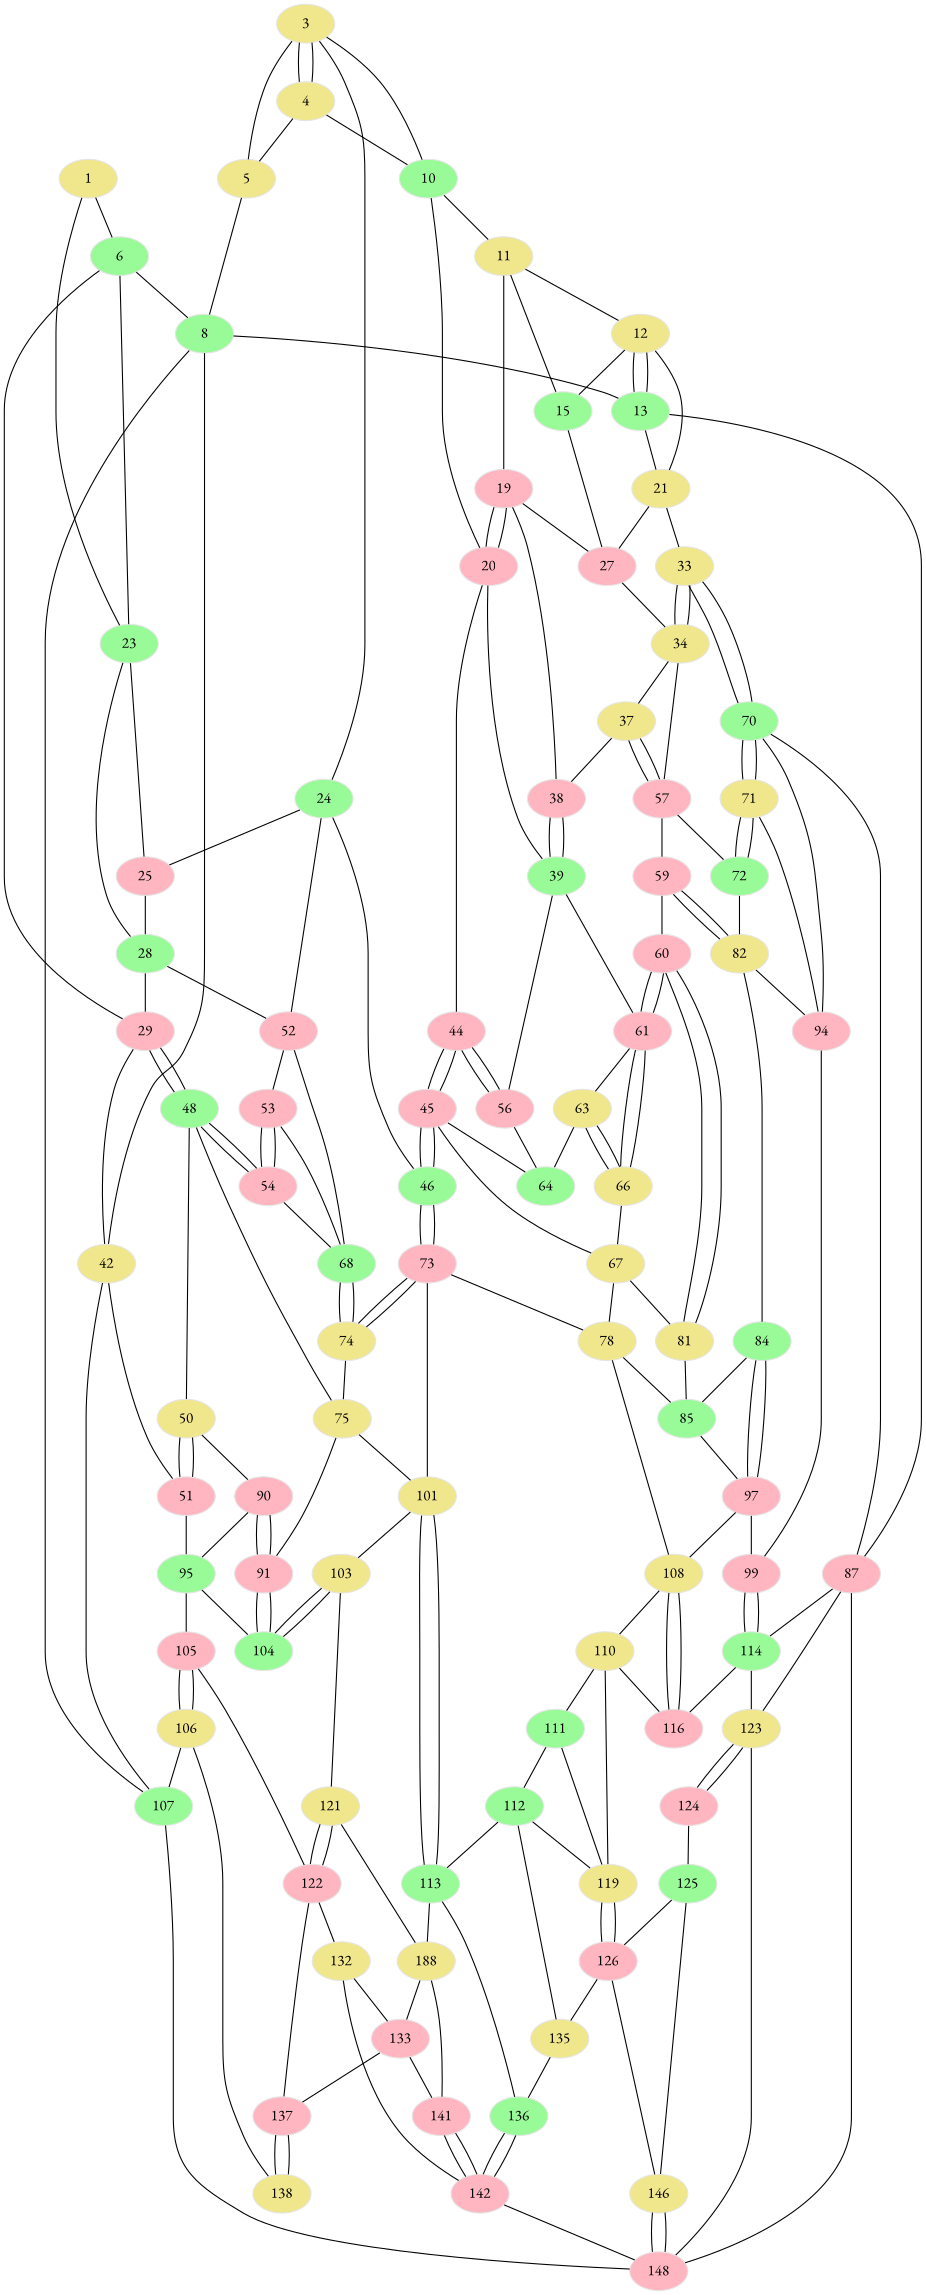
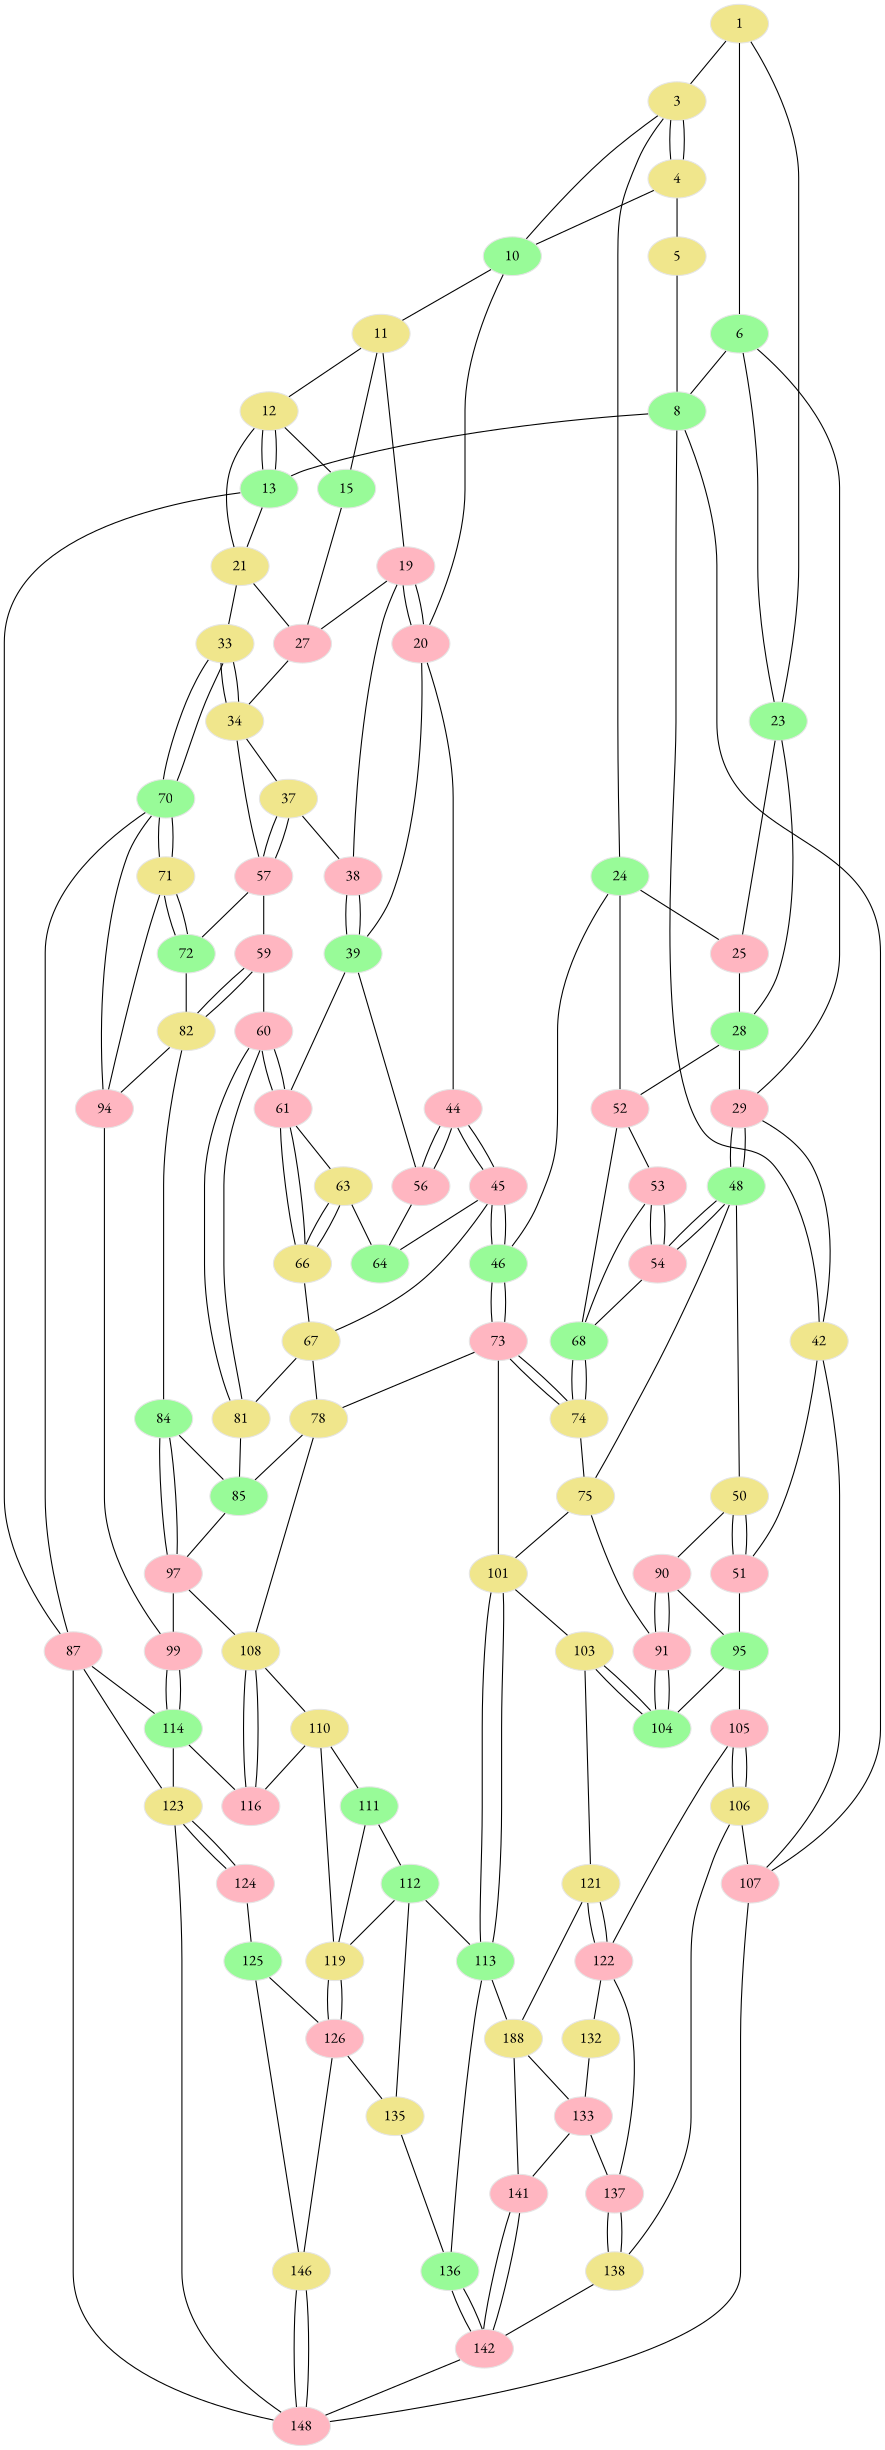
edge "3" -- "5": now "3" -- "1"
node "107": fillcolor palegreen -> lightpink
edge "132" -- "142": now "138" -- "142"
